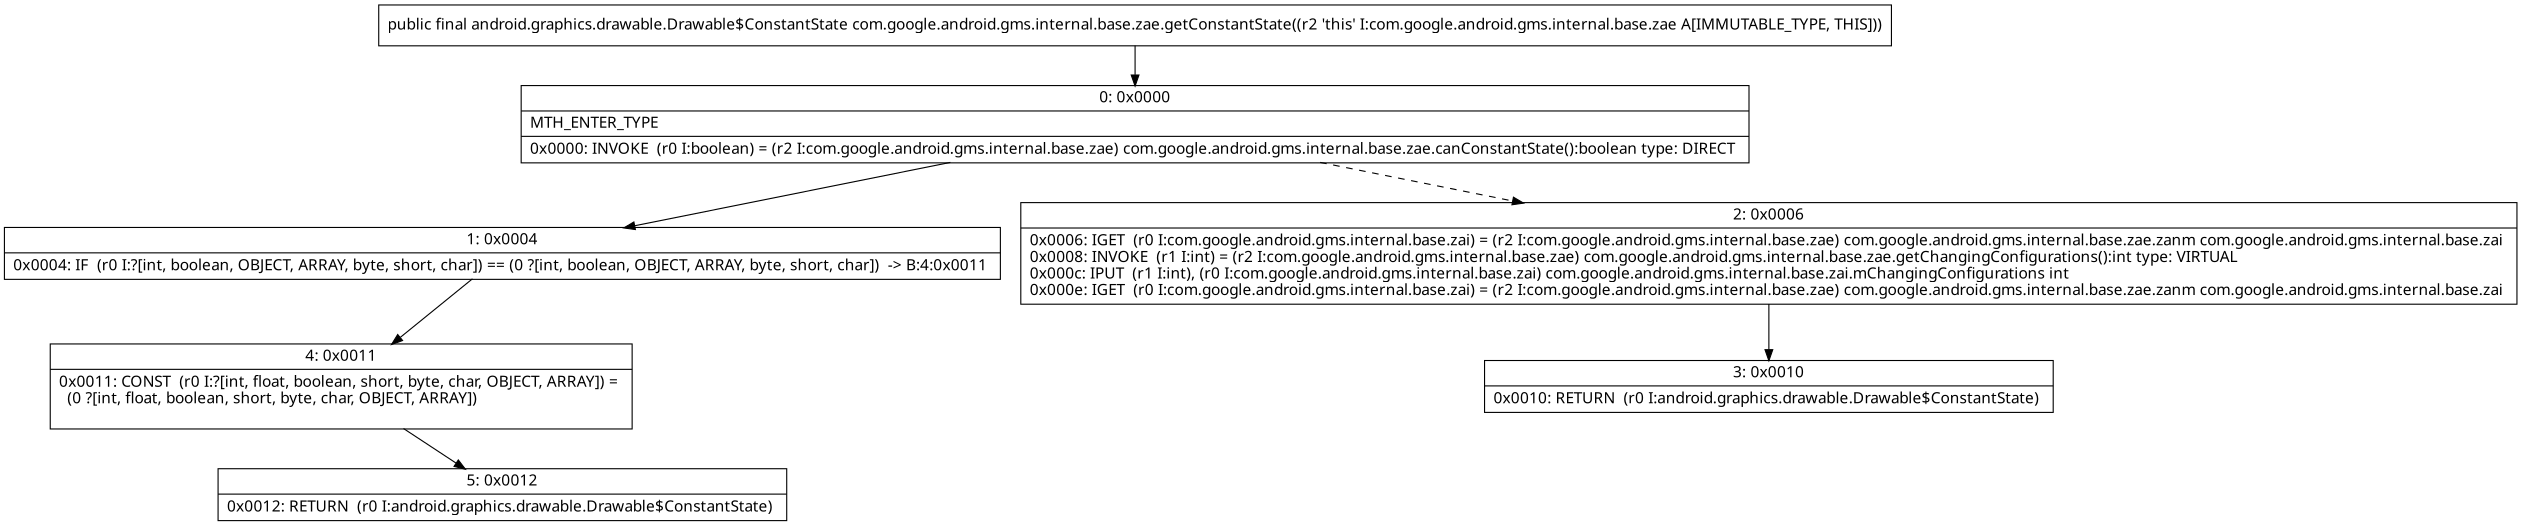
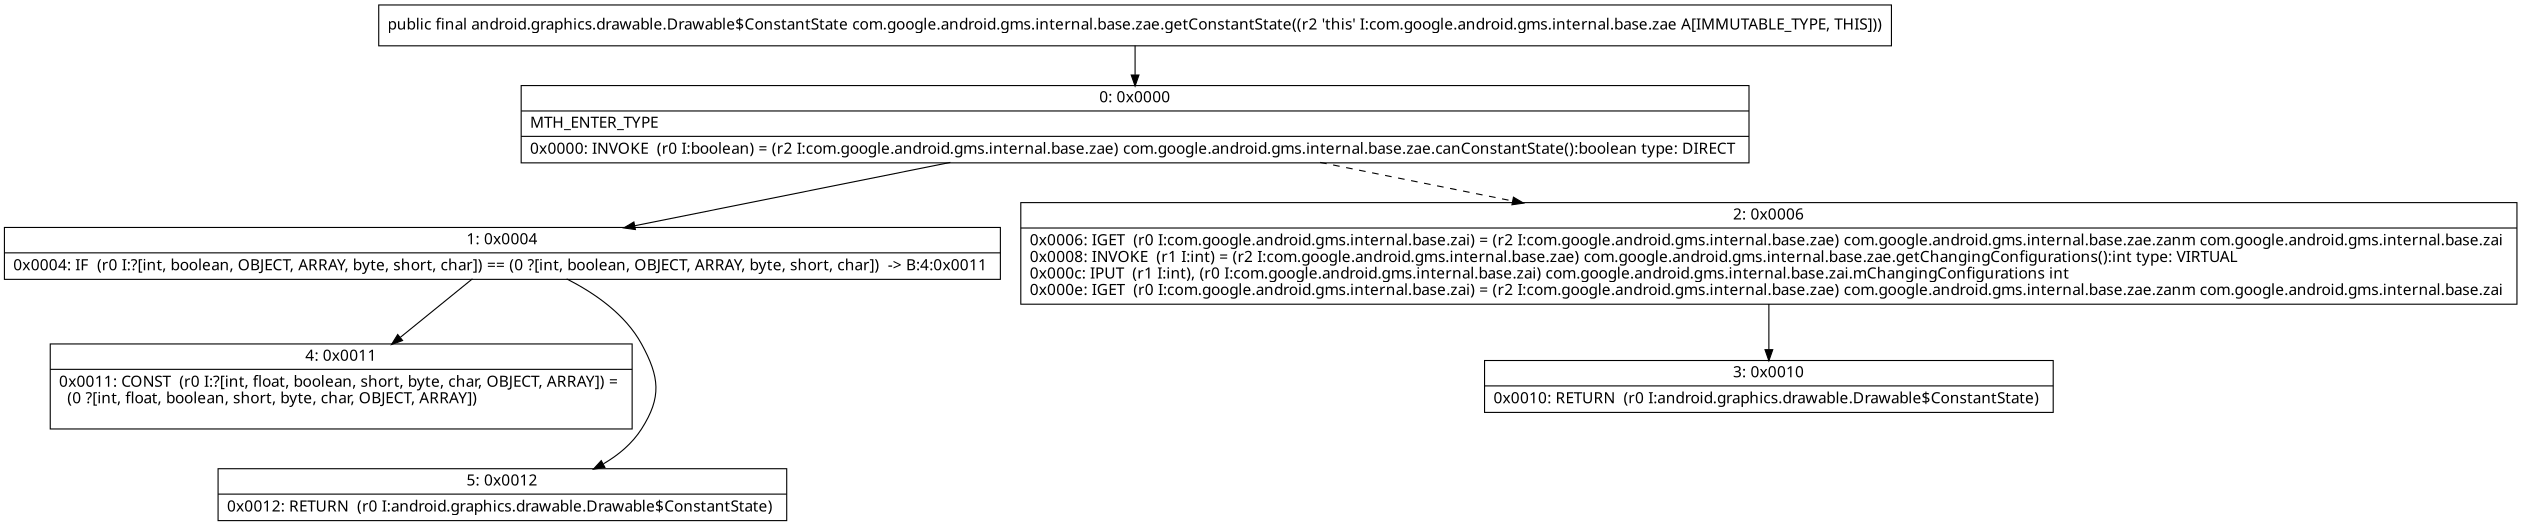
edge "4: 0x0011" -> "5: 0x0012": now "1: 0x0004" -> "5: 0x0012"
